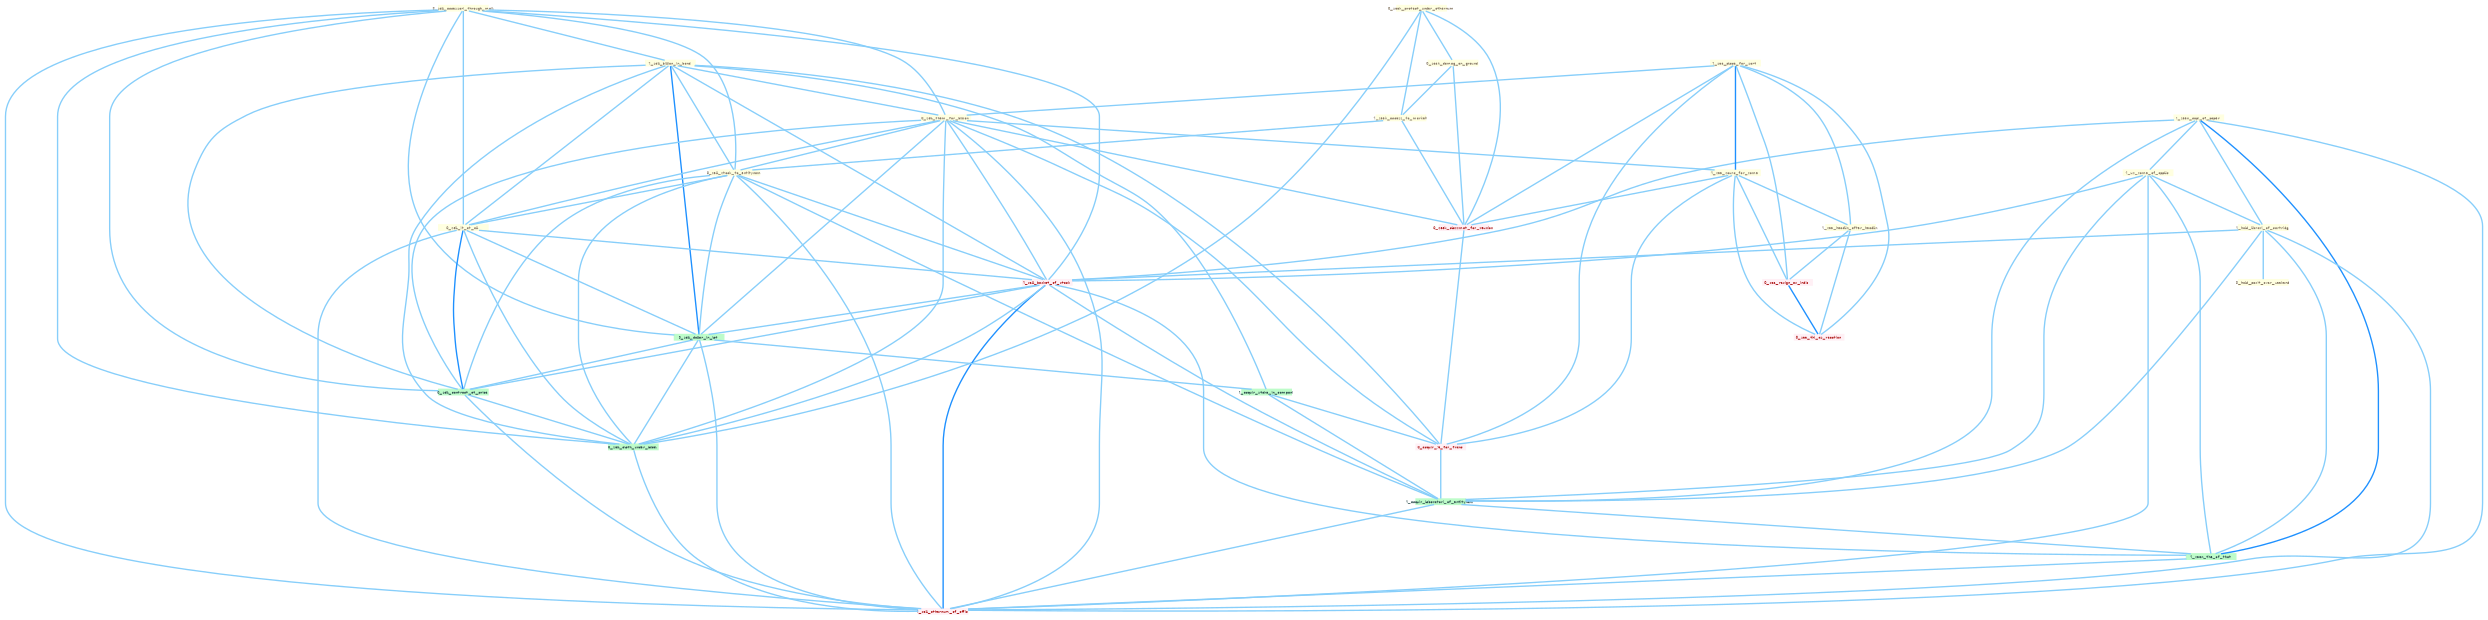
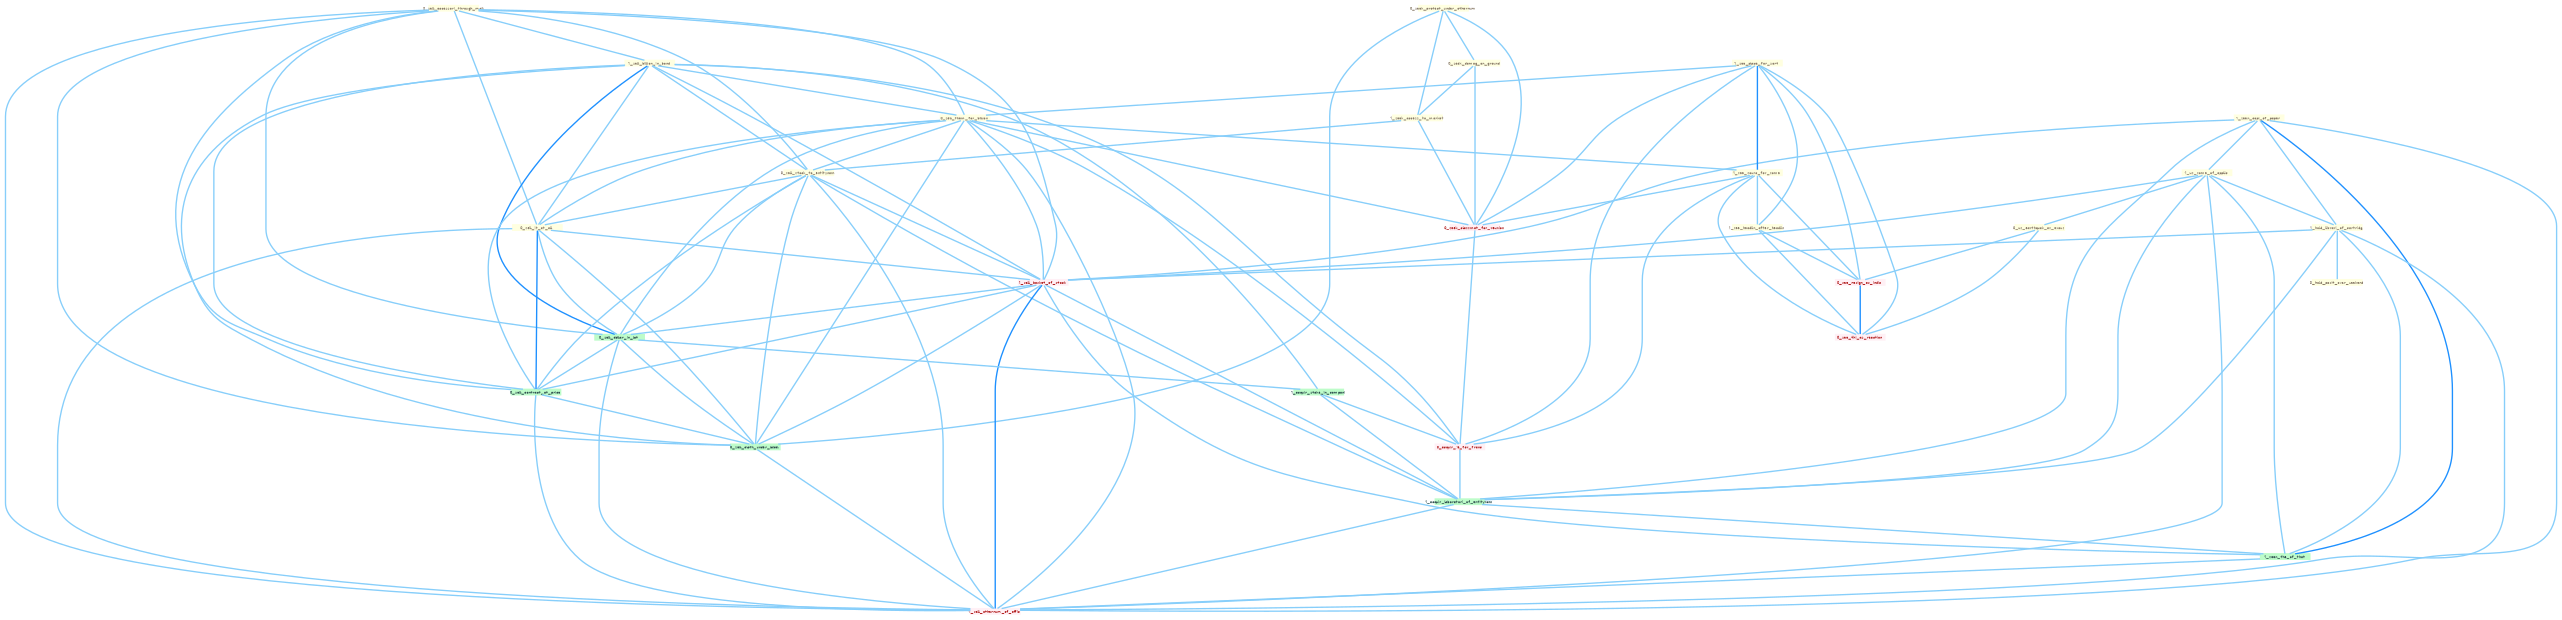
node "0_us_earthquak_as_excus": added
